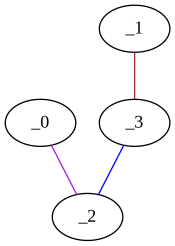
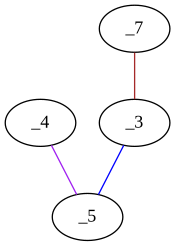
node "_1": label "_1" -> "_7"
node "_0": label "_0" -> "_4"
node "_2": label "_2" -> "_5"
